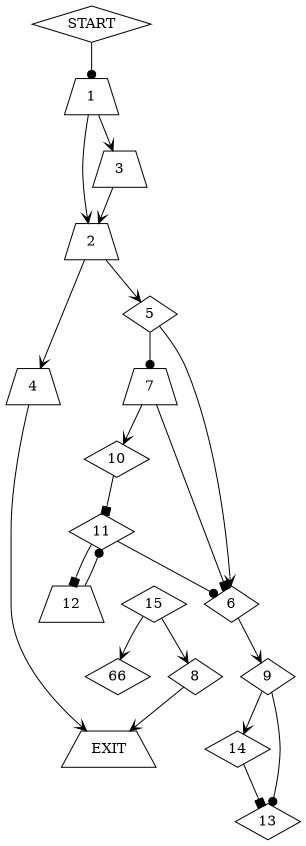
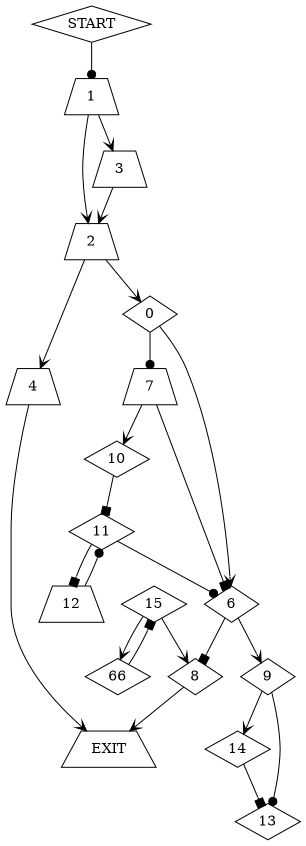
node "5": label "5" -> "0"
edge "6" -> "8": added
edge "66" -> "15": added
